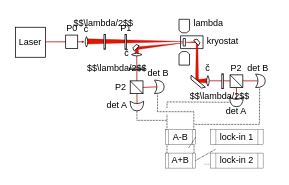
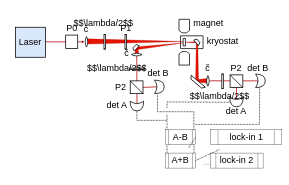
node "lambda": label "lambda" -> "magnet"
node "Laser": fillcolor #ffffff -> #dae8fc
node "lock-in 1": size 53x15 -> 71x15
